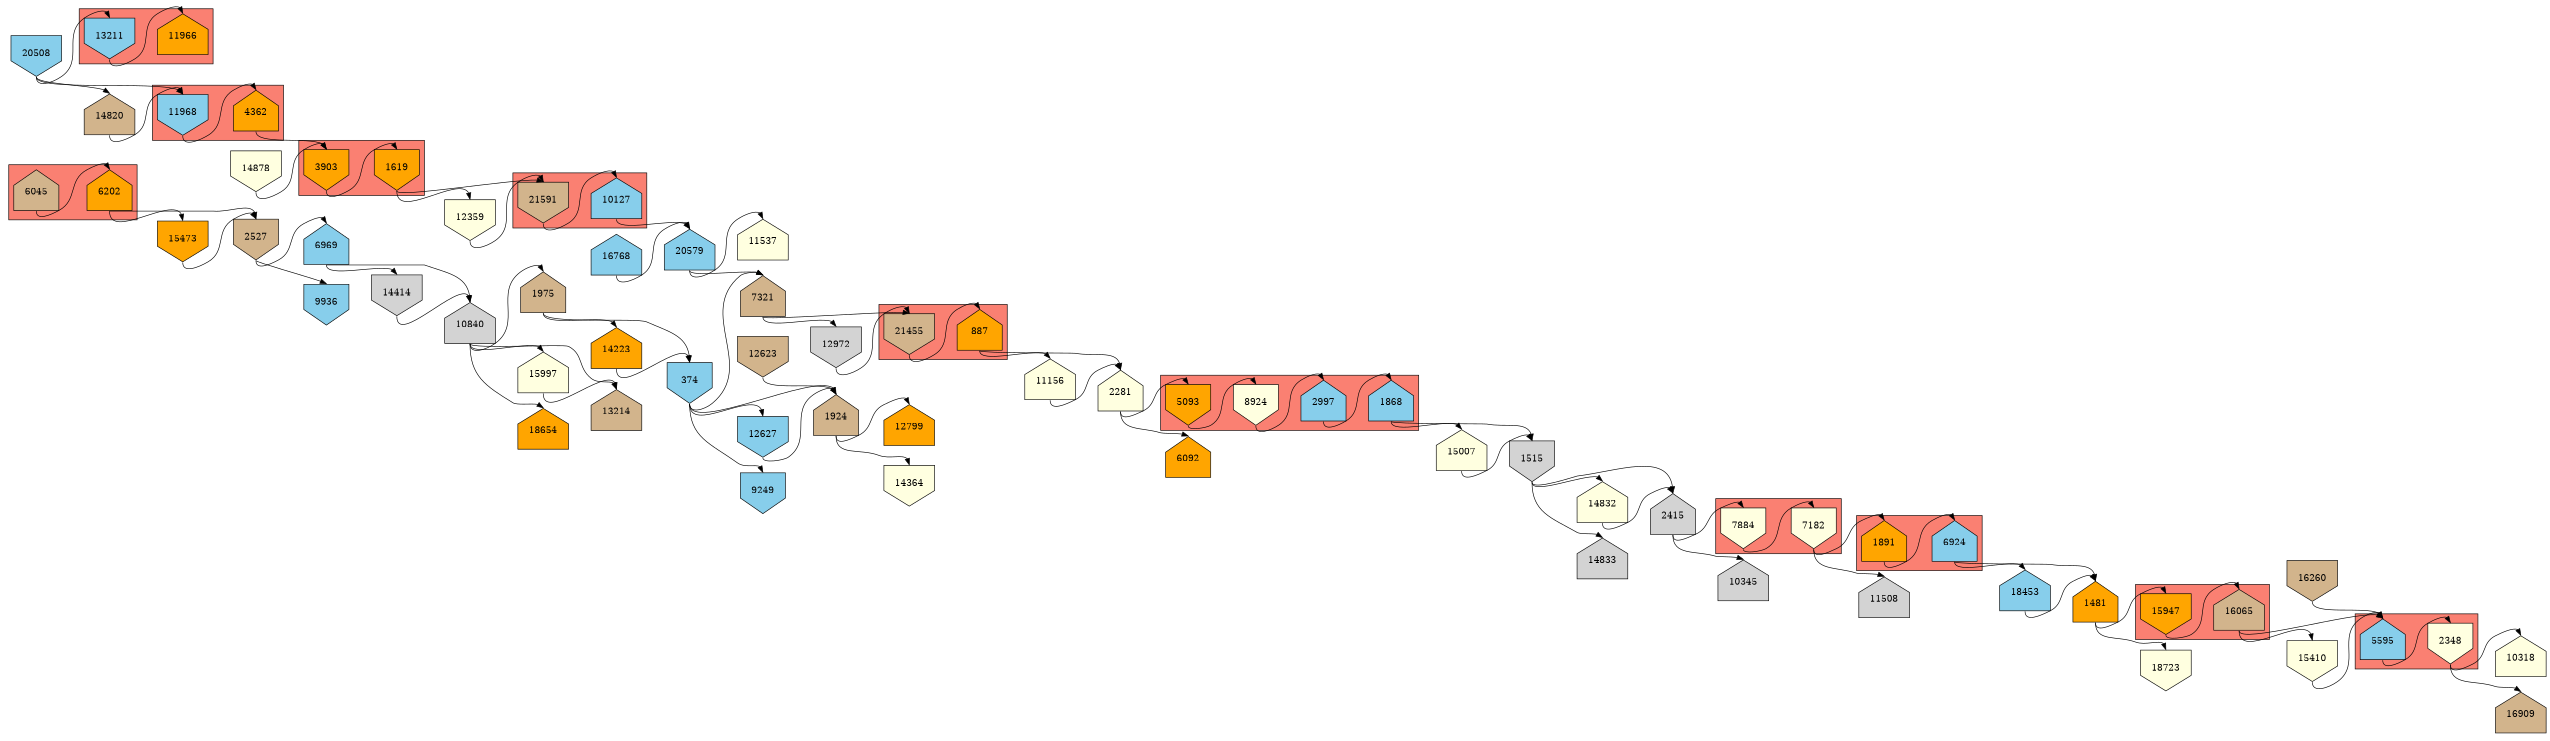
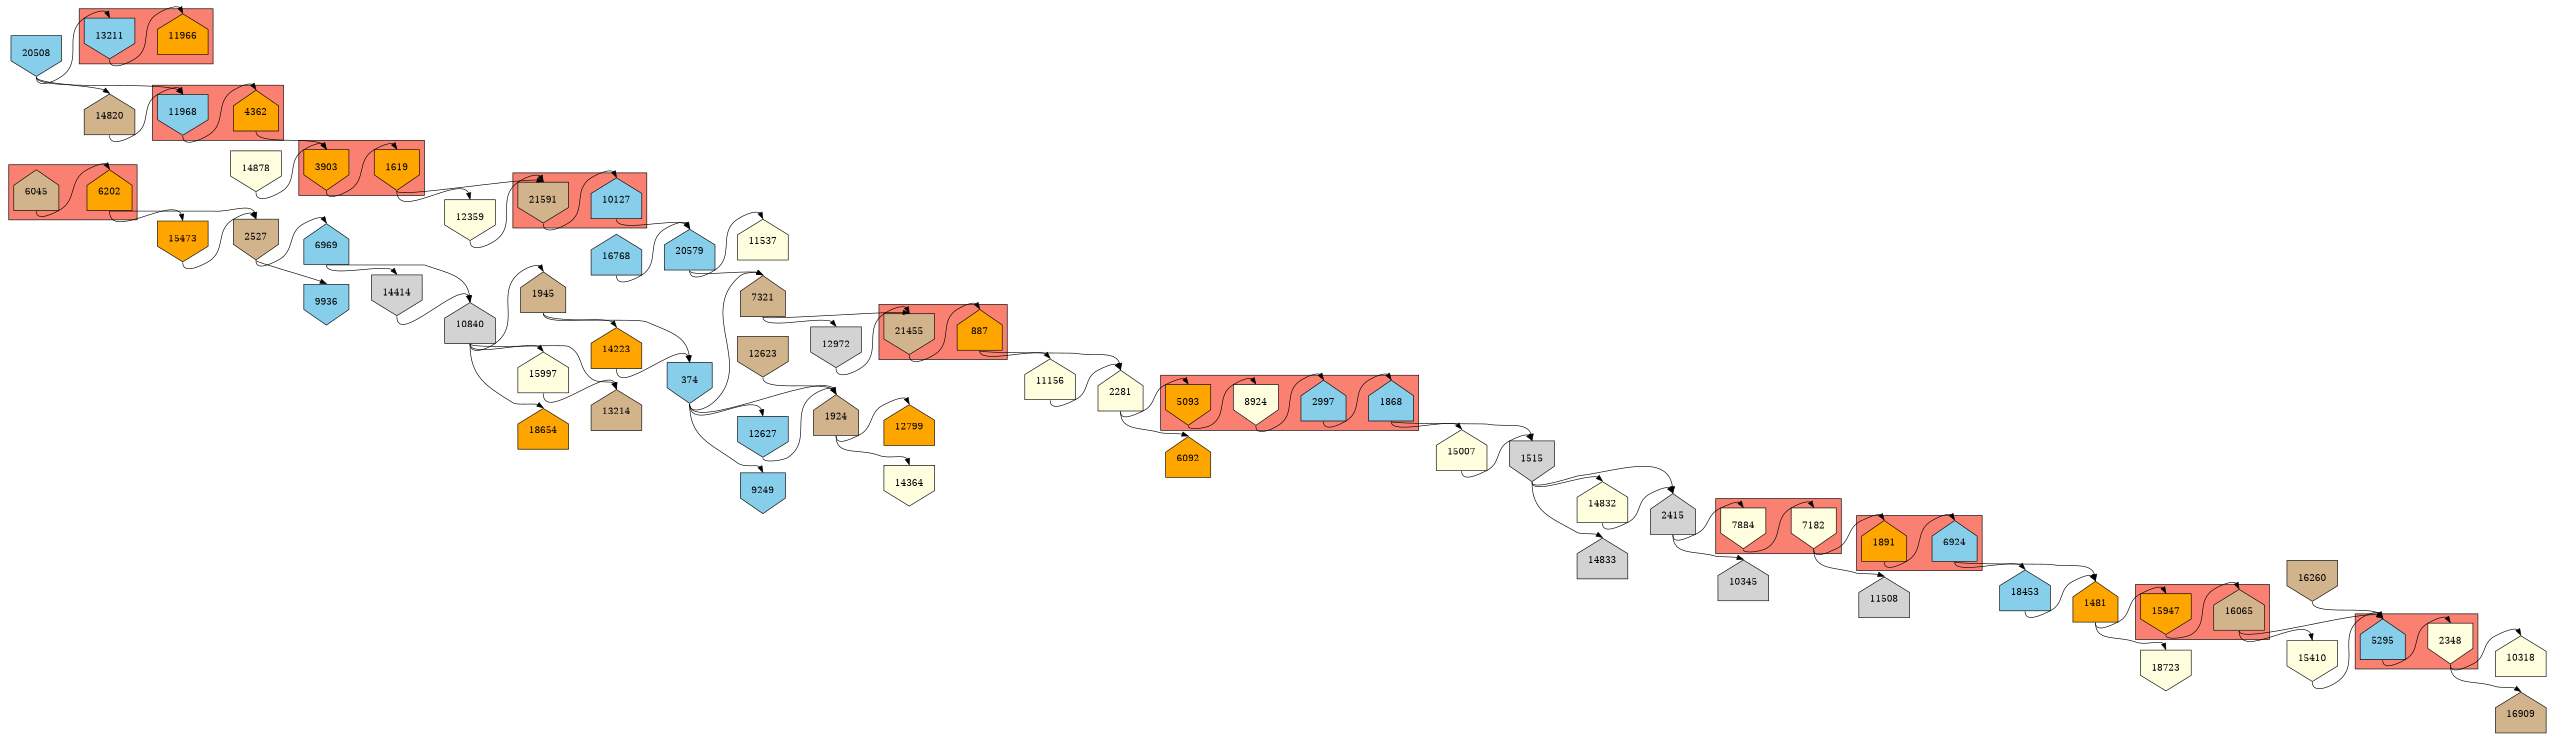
node "1975": label "1975" -> "1945"
node "5595": label "5595" -> "5295"
